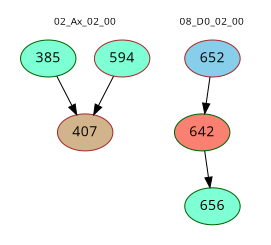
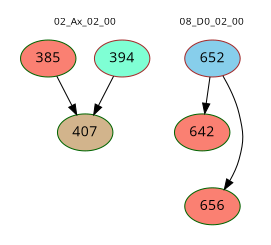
node "385": fillcolor aquamarine -> salmon
node "594": label "594" -> "394"
node "407": color brown -> darkgreen
edge "642" -> "656": now "652" -> "656"
node "656": fillcolor aquamarine -> salmon
